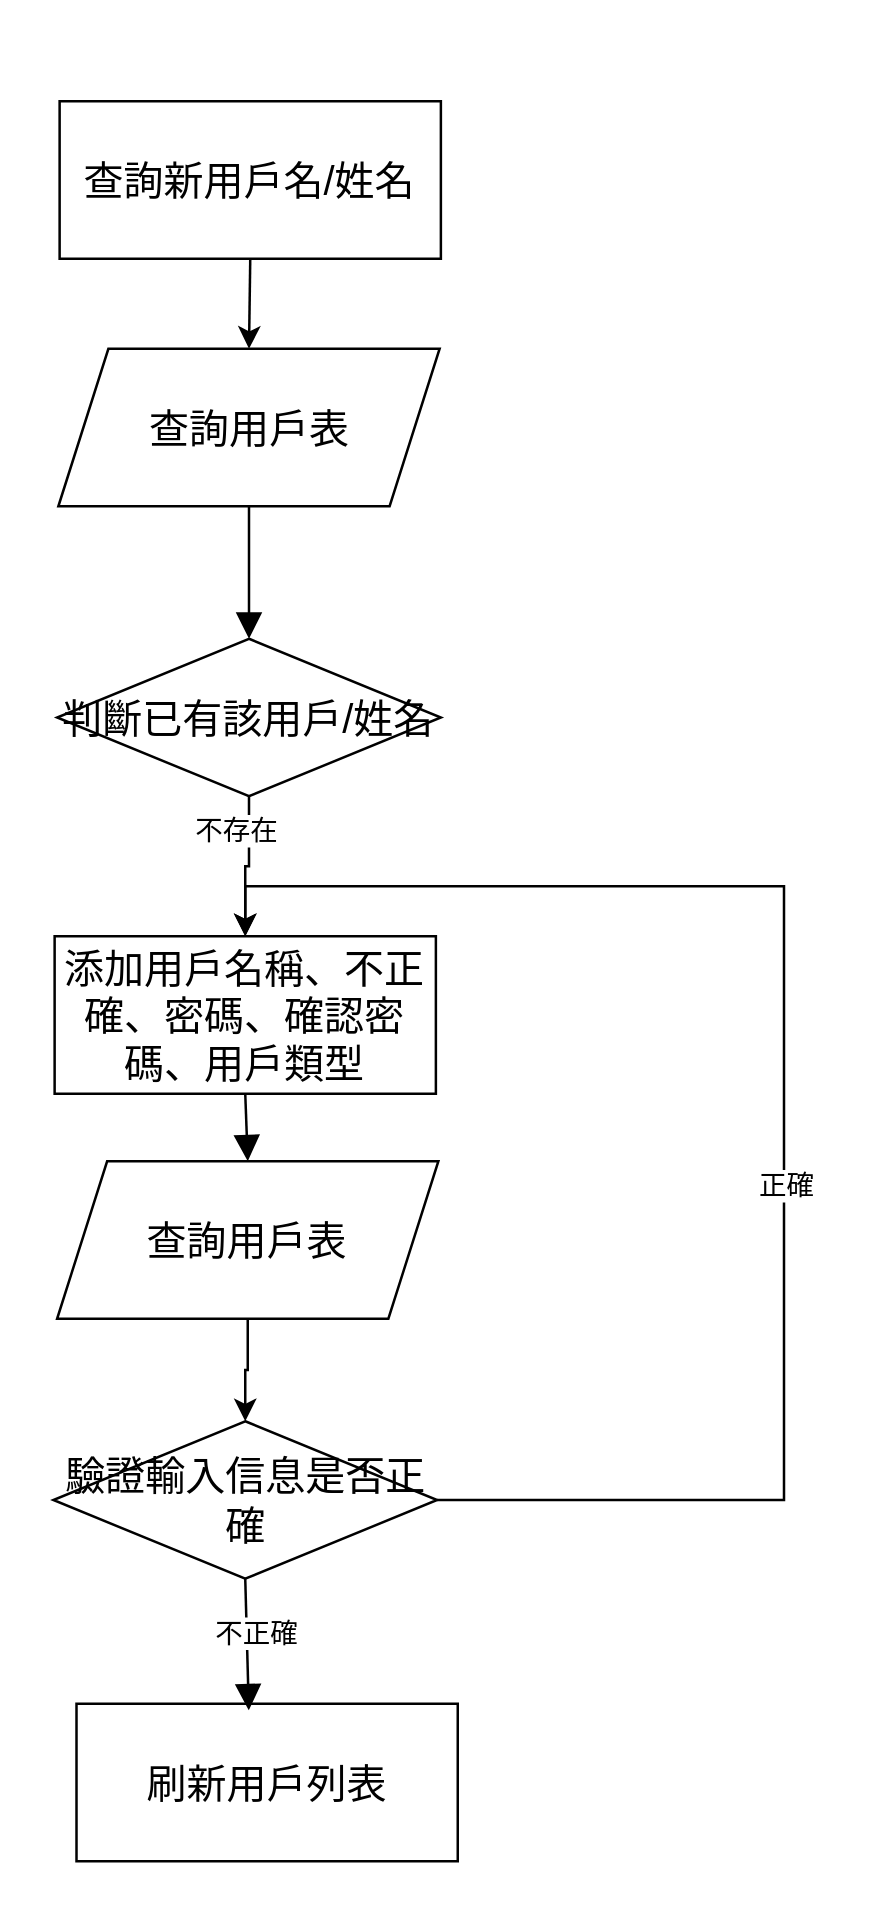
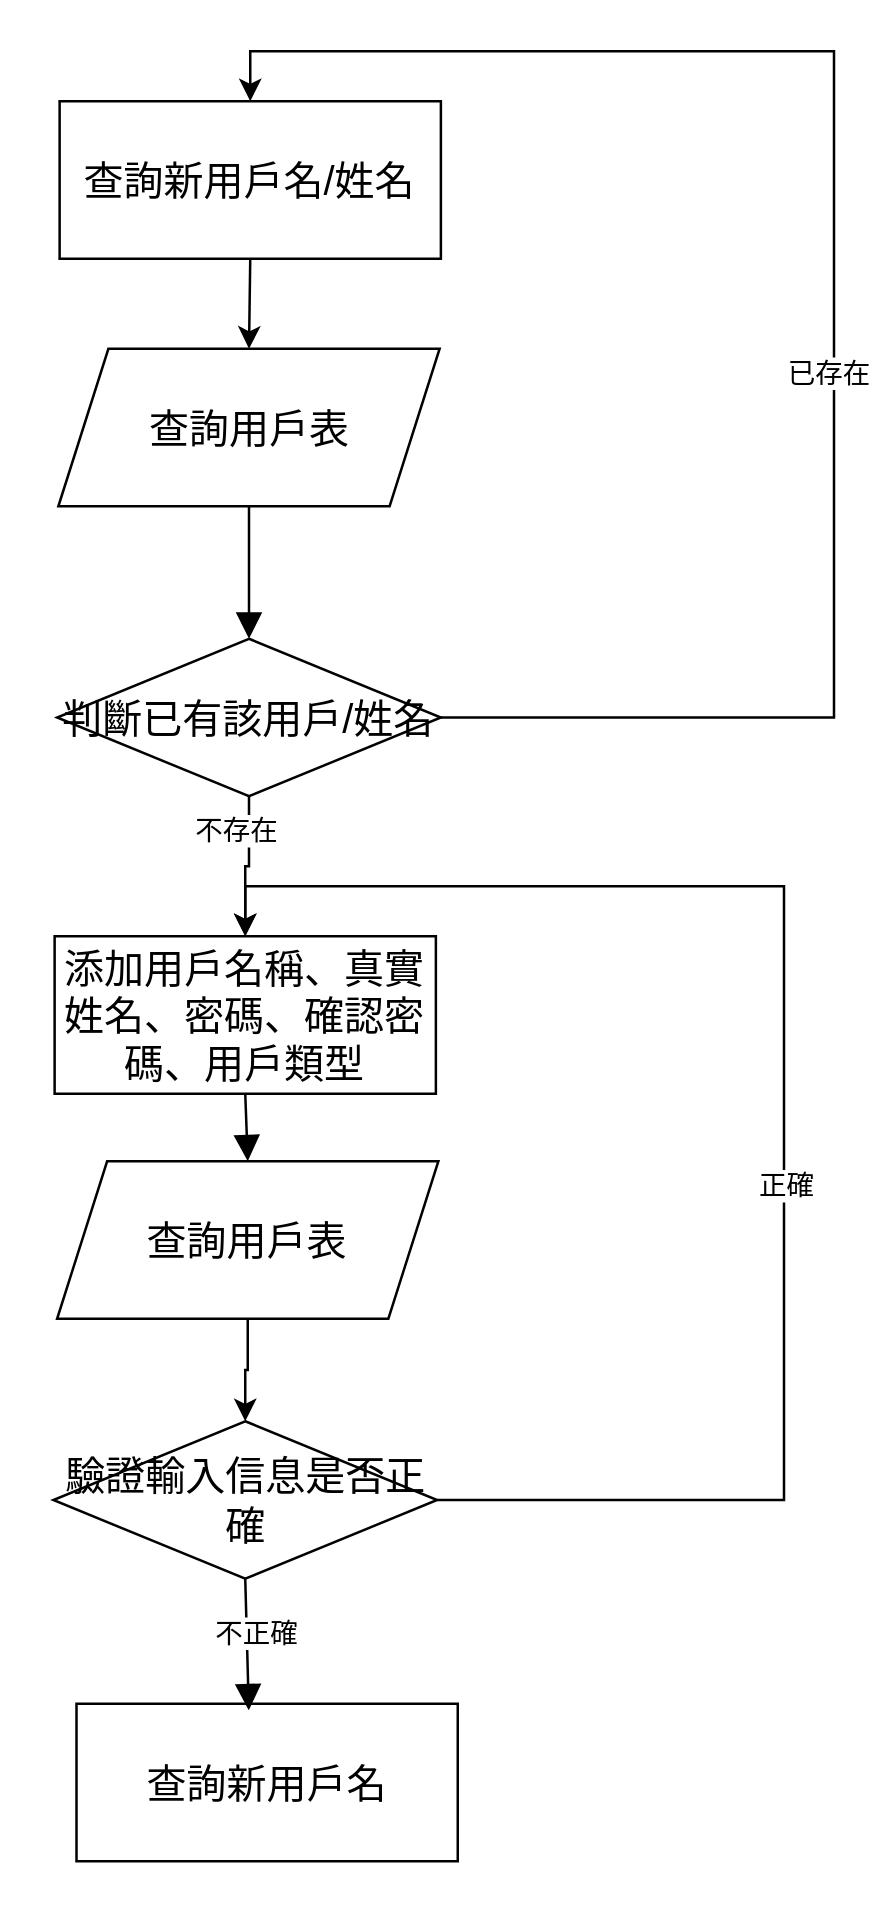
edge "判斷已有該用戶/姓名" -> "查詢新用戶名/姓名": added, label "已存在"
node "添加用戶名稱、不正確、密碼、確認密碼、用戶類型": label "添加用戶名稱、不正確、密碼、確認密碼、用戶類型" -> "添加用戶名稱、真實姓名、密碼、確認密碼、用戶類型"
node "刷新用戶列表": label "刷新用戶列表" -> "查詢新用戶名"
